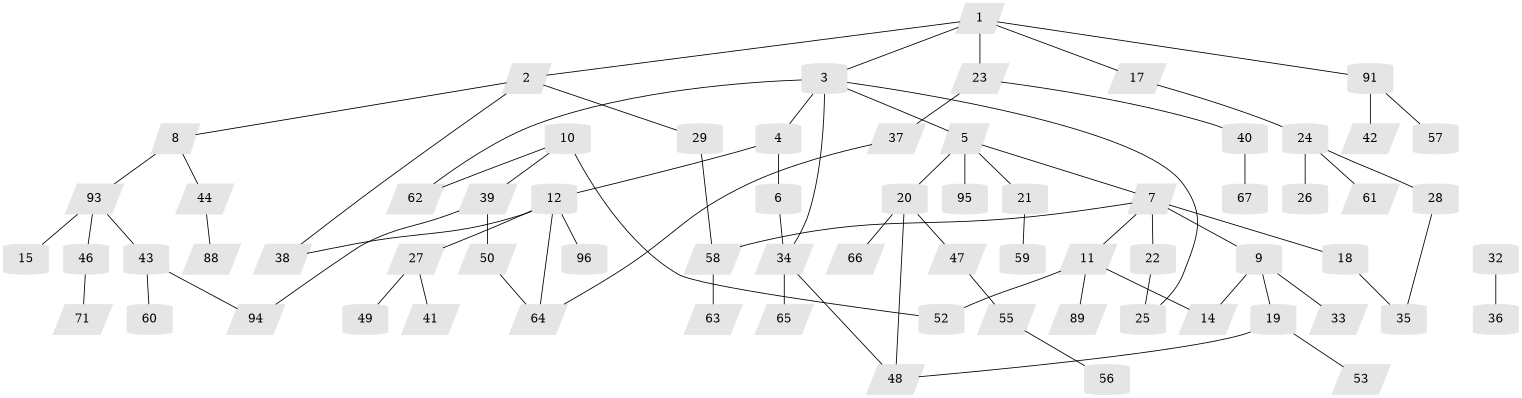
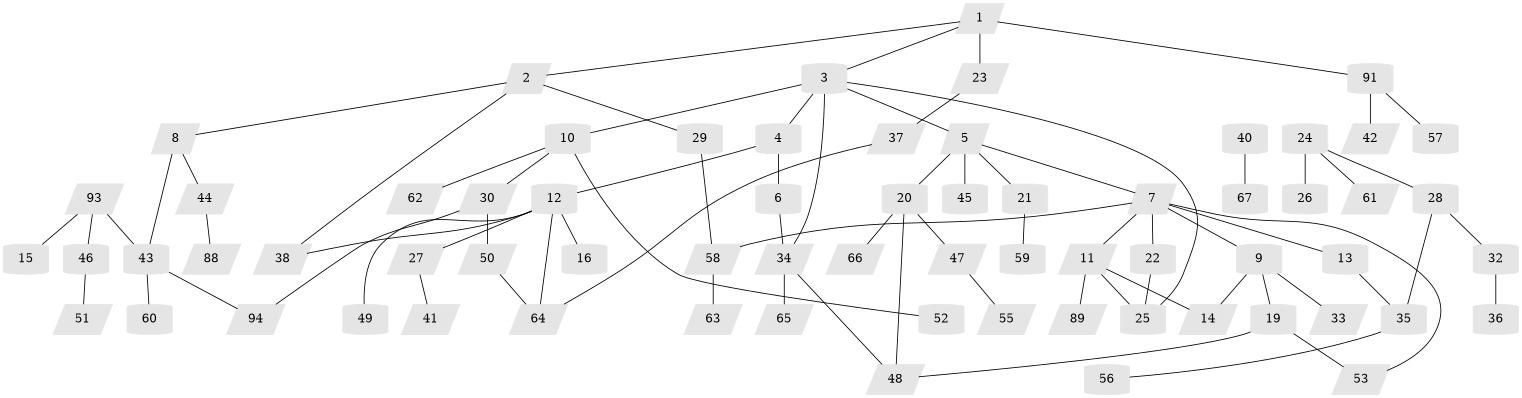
node "17": removed
edge "23" -- "40": removed
edge "3" -- "62": now "3" -- "10"
edge "8" -- "93": now "8" -- "43"
node "39": label "39" -> "30"
node "95": label "95" -> "45"
edge "28" -- "32": added
edge "7" -- "53": added
node "96": label "96" -> "16"
node "18": label "18" -> "13"
edge "27" -- "49": now "12" -- "49"
edge "11" -- "52": now "11" -- "25"
node "71": label "71" -> "51"
edge "55" -- "56": now "35" -- "56"
